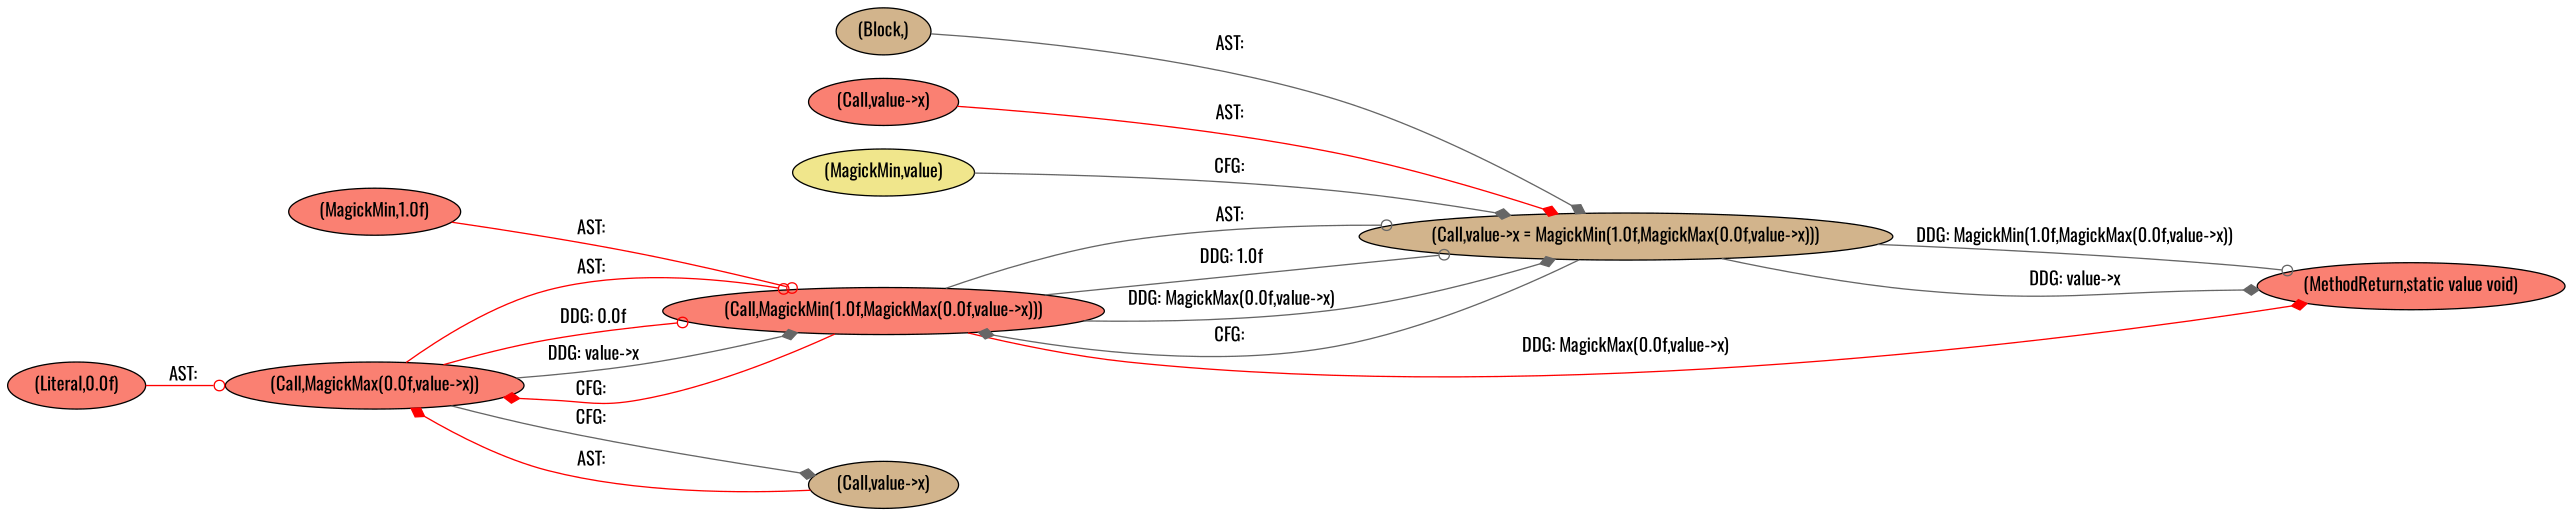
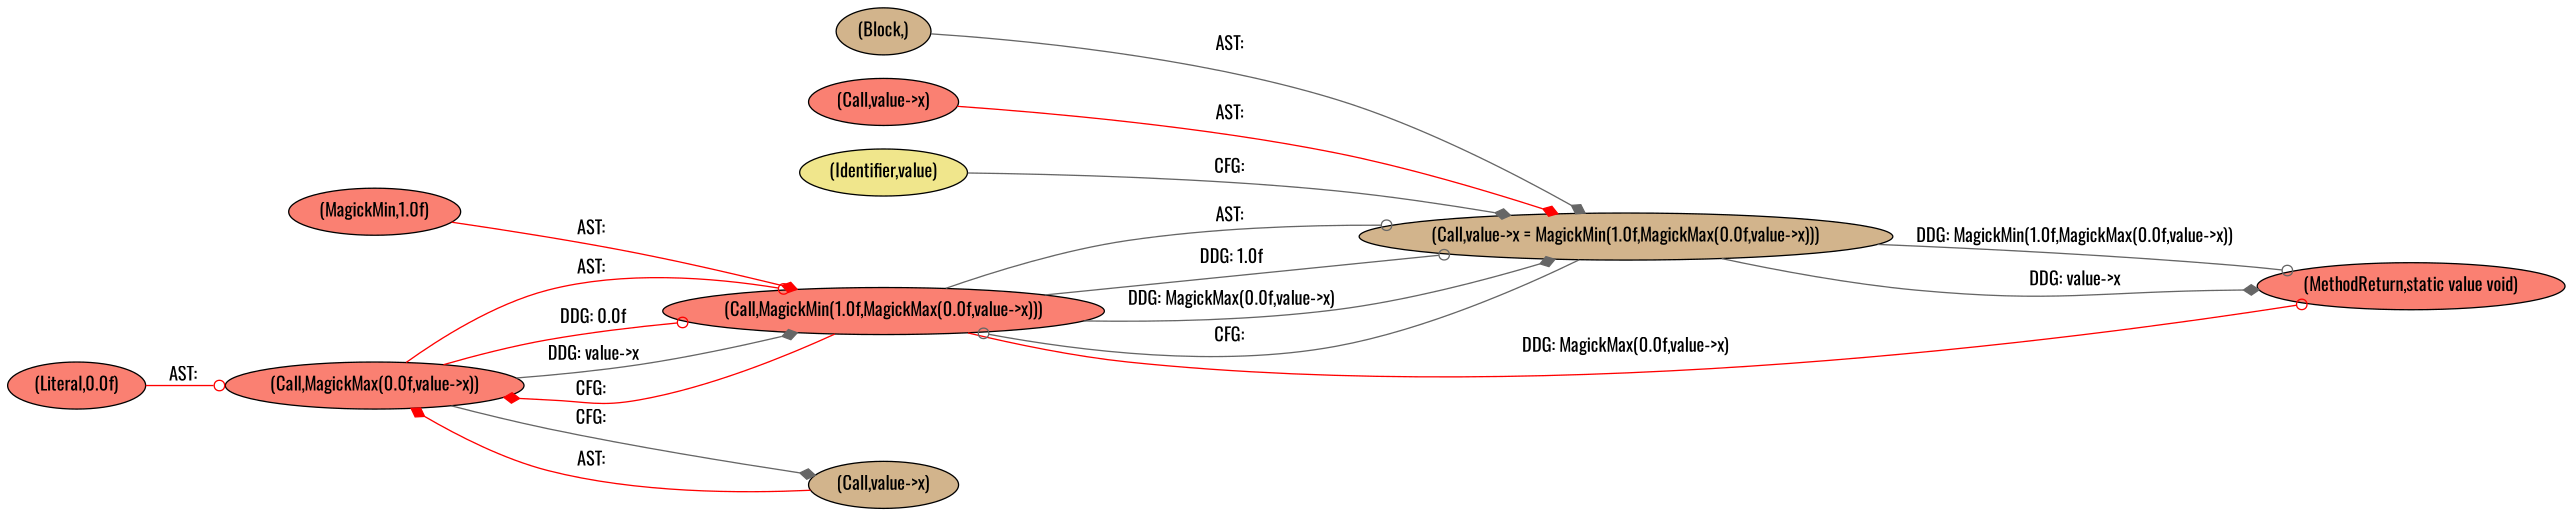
node "(MagickMin,value)": label "(MagickMin,value)" -> "(Identifier,value)"
edge "(MagickMin,1.0f)" -> "(Call,MagickMin(1.0f,MagickMax(0.0f,value->x)))": arrowhead odot -> diamond
edge "(Call,value->x = MagickMin(1.0f,MagickMax(0.0f,value->x)))" -> "(Call,MagickMin(1.0f,MagickMax(0.0f,value->x)))": arrowhead diamond -> odot
edge "(Call,MagickMin(1.0f,MagickMax(0.0f,value->x)))" -> "(MethodReturn,static value void)": arrowhead diamond -> odot
